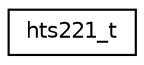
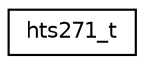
node "hts221_t": label "hts221_t" -> "hts271_t"
